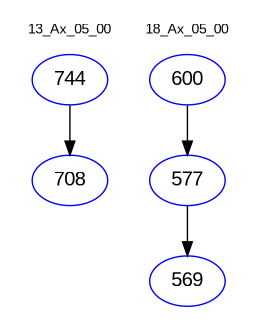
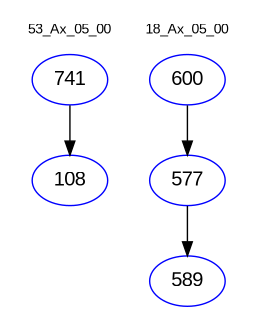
cluster "13_Ax_05_00": label "13_Ax_05_00" -> "53_Ax_05_00"
node "744": label "744" -> "741"
node "708": label "708" -> "108"
node "569": label "569" -> "589"
